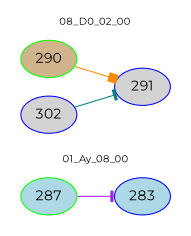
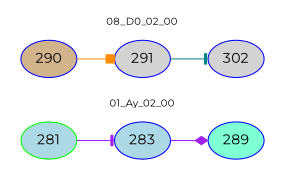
node "290": color green -> blue
edge "302" -> "291": reversed
node "289": added
cluster "01_Ay_08_00": label "01_Ay_08_00" -> "01_Ay_02_00"
node "287": label "287" -> "281"
